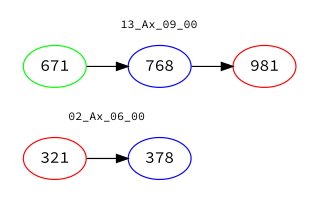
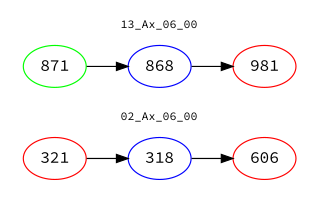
cluster "13_Ax_09_00": label "13_Ax_09_00" -> "13_Ax_06_00"
node "671": label "671" -> "871"
node "768": label "768" -> "868"
node "378": label "378" -> "318"
node "606": added
